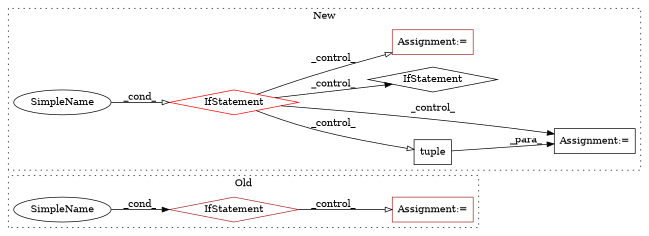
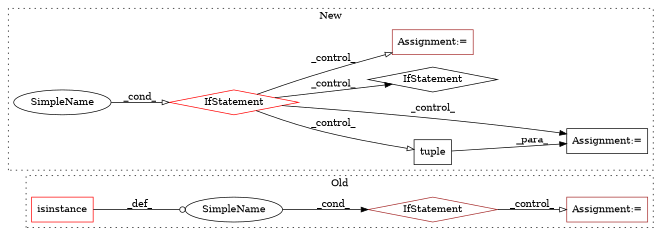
node "isinstance": added
